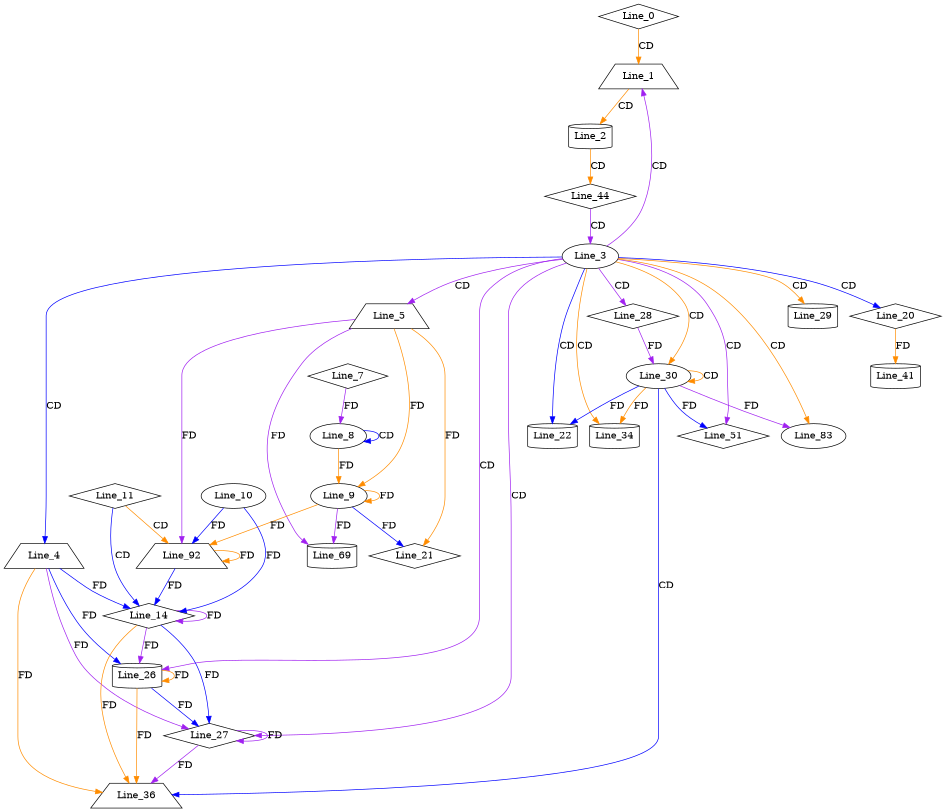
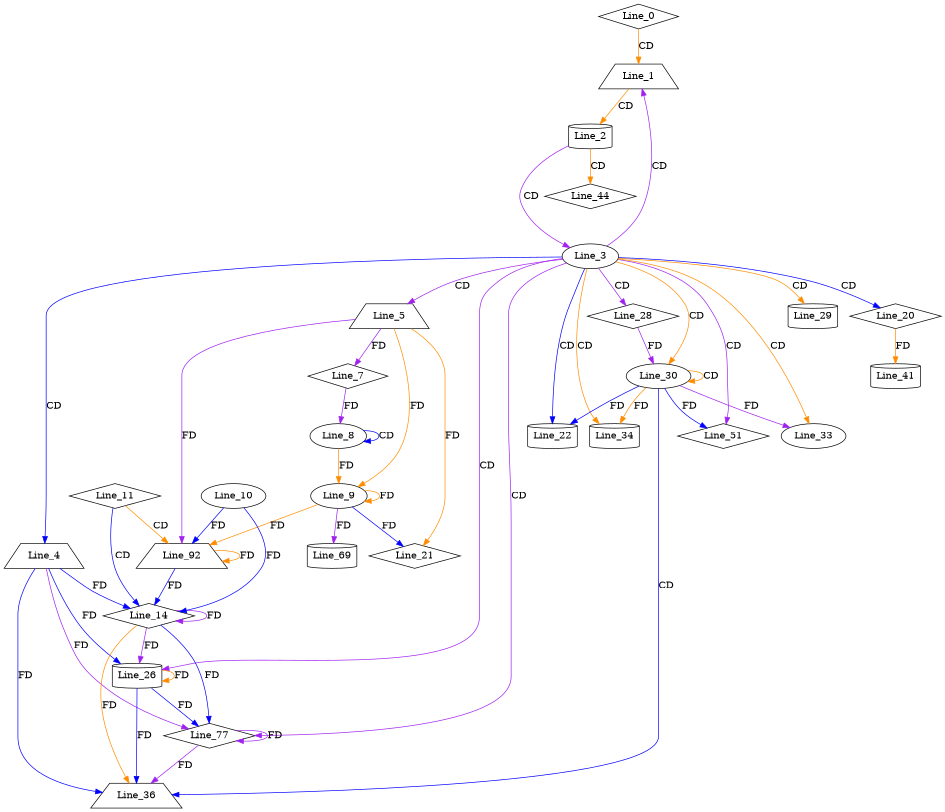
edge "Line_44" -> "Line_3": now "Line_2" -> "Line_3"
edge "Line_5" -> "Line_69": now "Line_5" -> "Line_7"
node "Line_83": label "Line_83" -> "Line_33"
edge "Line_4" -> "Line_36": color darkorange -> blue
edge "Line_26" -> "Line_36": color darkorange -> blue
node "Line_27": label "Line_27" -> "Line_77"
